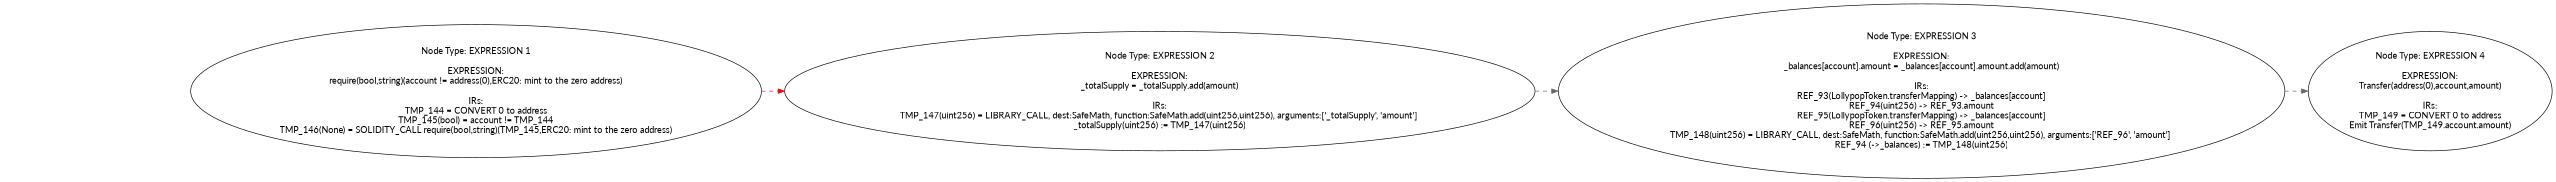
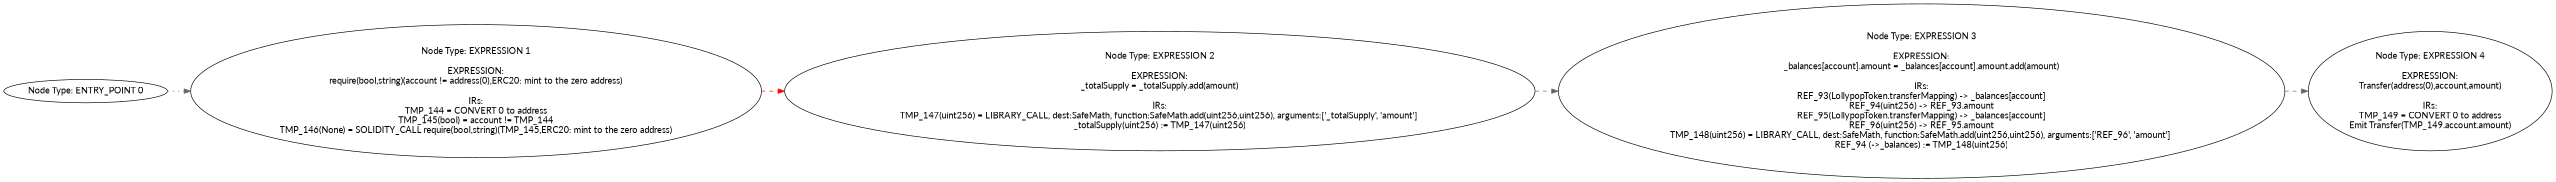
node "Node Type: ENTRY_POINT 0": added
